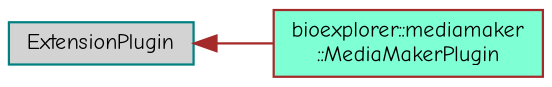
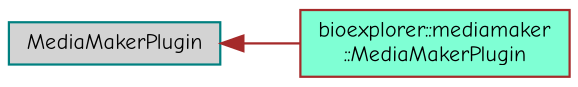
node "ExtensionPlugin": label "ExtensionPlugin" -> "MediaMakerPlugin"
